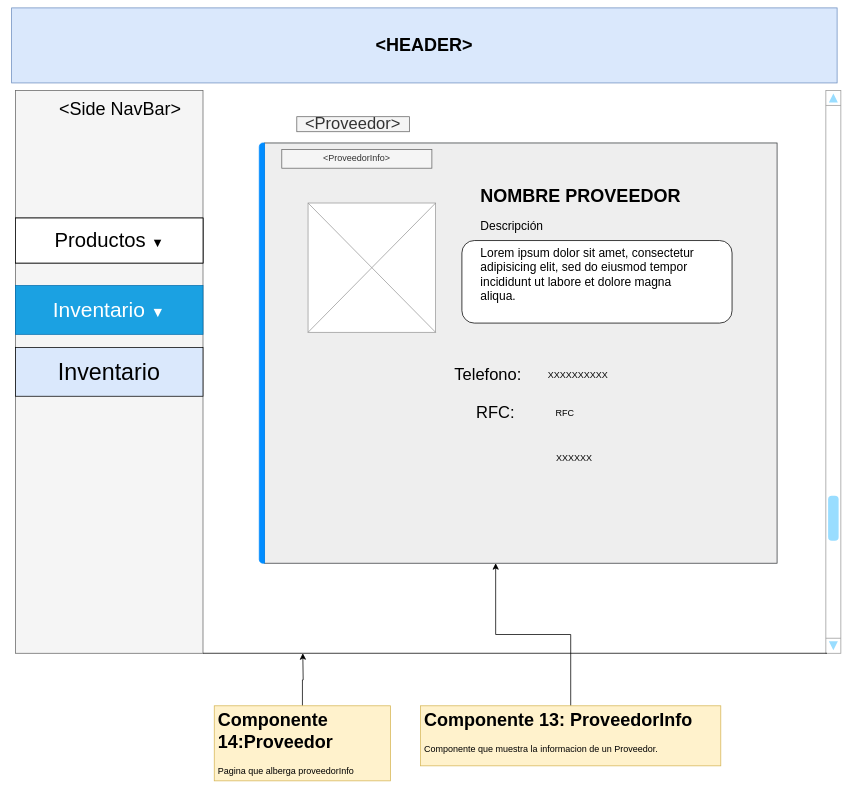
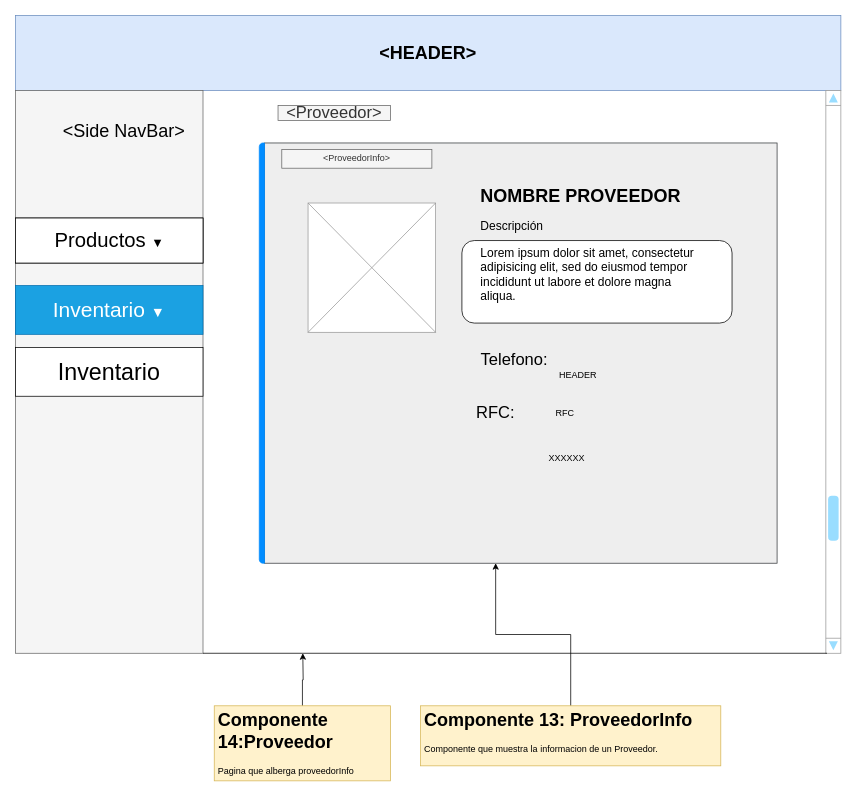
node "<HEADER>": moved (424, 45) -> (428, 53)
node "<Side NavBar>": moved (120, 109) -> (124, 132)
node "<Proveedor>": moved (353, 124) -> (334, 113)
node "Inventario": fillcolor #dae8fc -> #ffffff
node "Telefono:": moved (488, 375) -> (514, 360)
node "XXXXXXXXXX": label "XXXXXXXXXX" -> "HEADER"
node "XXXXXX": moved (574, 458) -> (567, 458)
